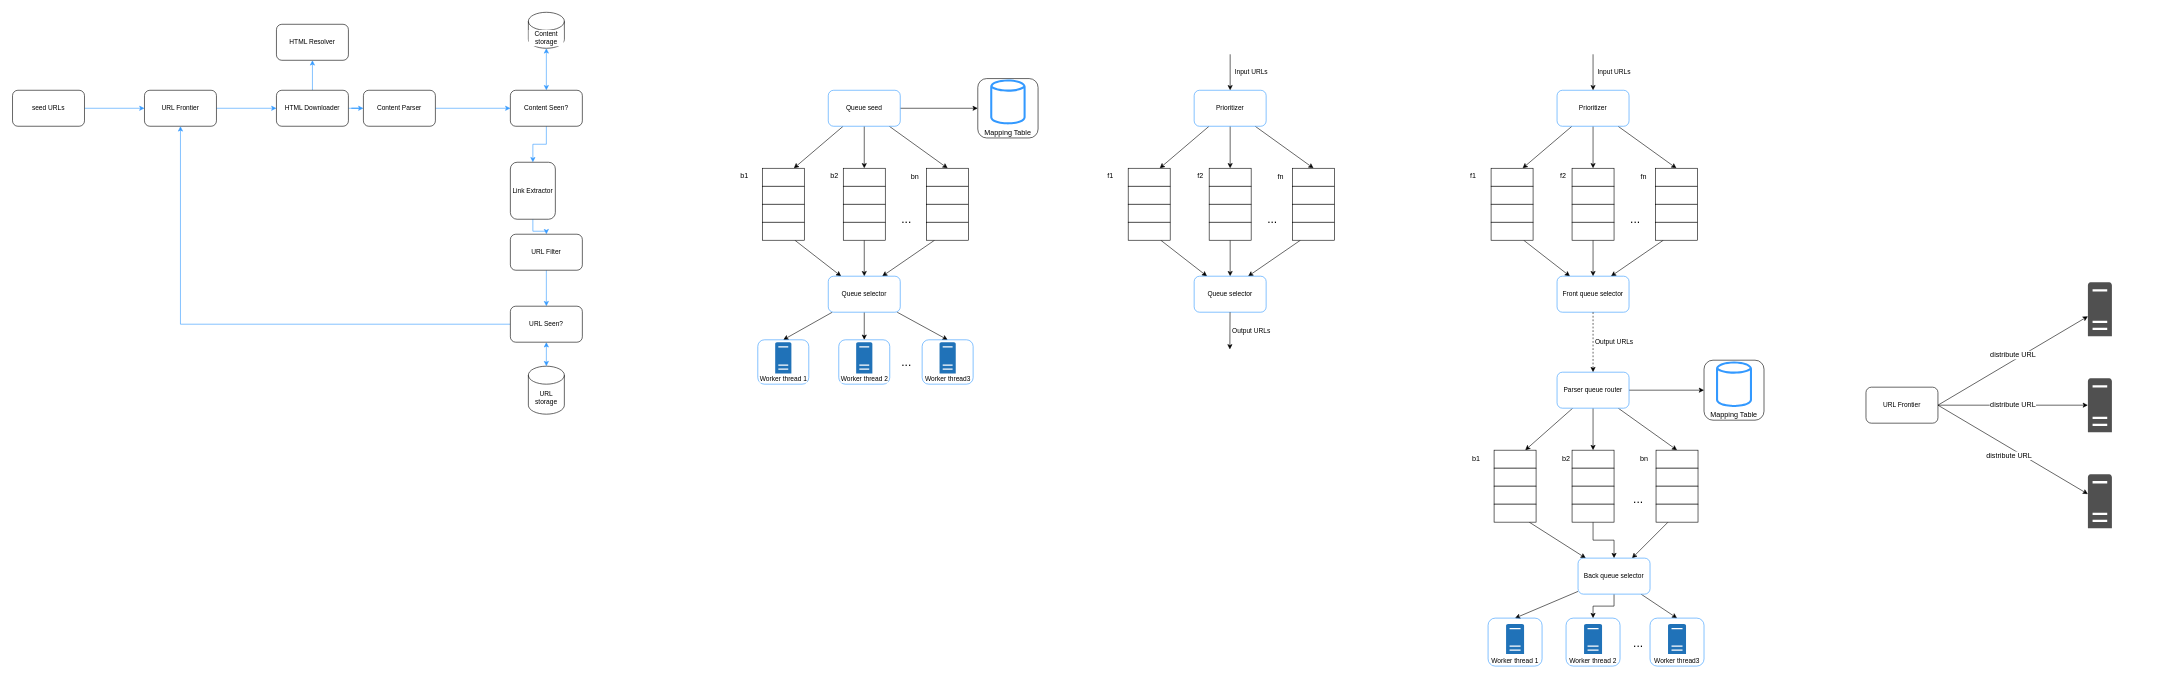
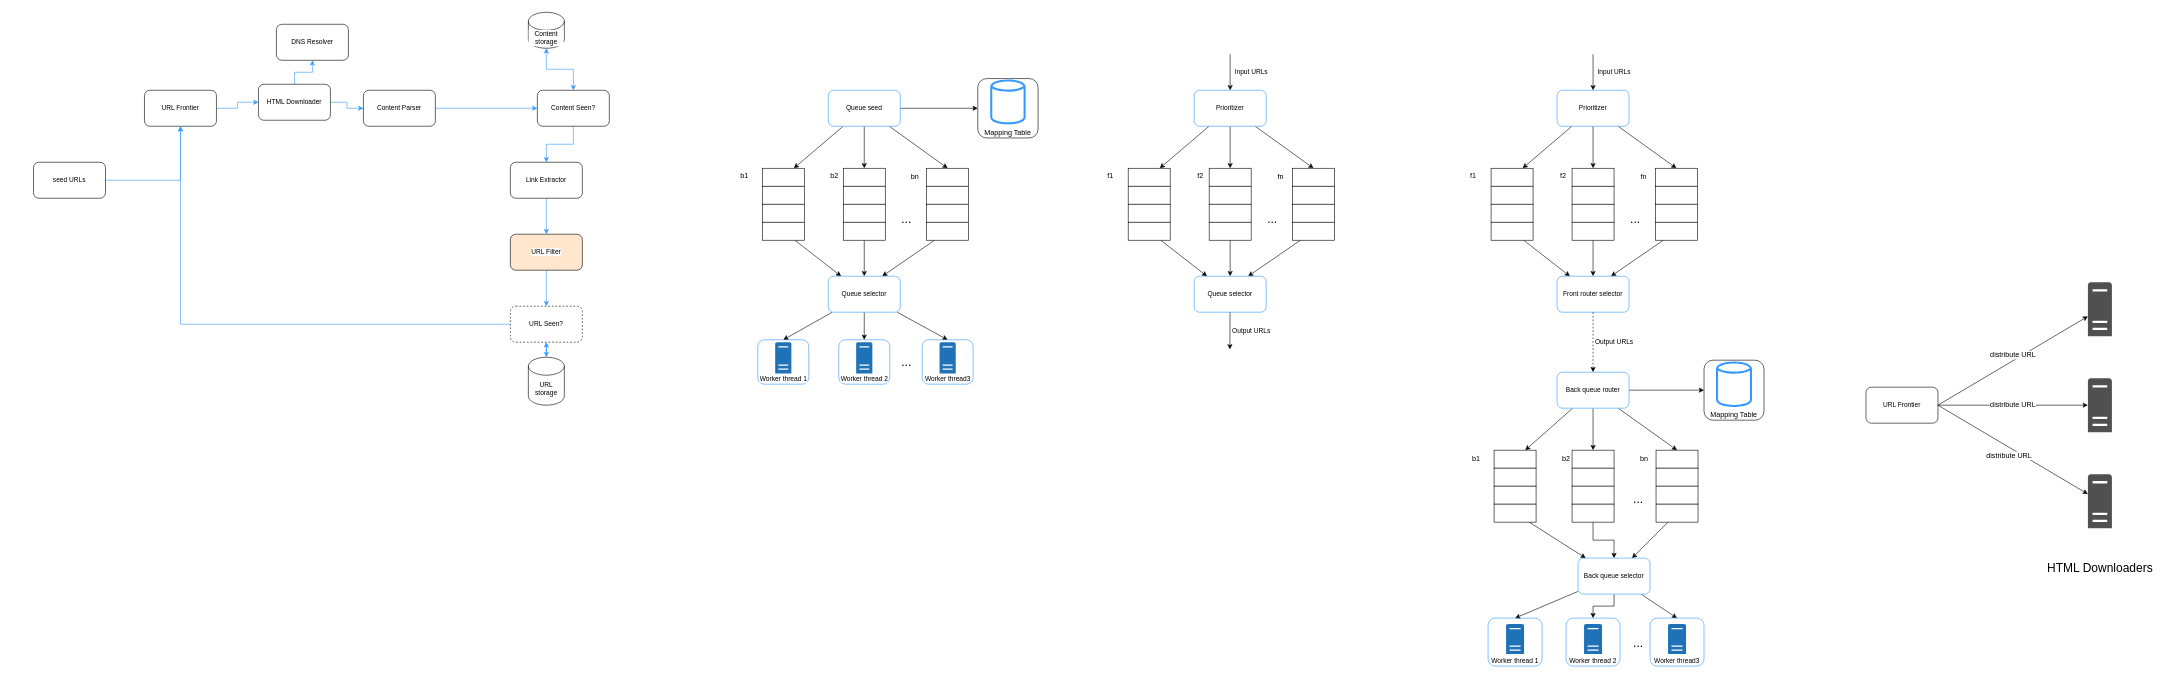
node "HTML Resolver": label "HTML Resolver" -> "DNS Resolver"
node "seed URLs": moved (48, 108) -> (69, 180)
node "HTML Downloader": moved (312, 108) -> (294, 102)
node "Content Seen?": moved (546, 108) -> (573, 108)
node "Link Extractor": size 45x57 -> 72x36
node "URL Filter": fillcolor #ffffff -> #ffe6cc
node "Front queue selector": label "Front queue selector" -> "Front router selector"
node "URL Seen?": style solid -> dashed
node "URL storage": moved (546, 390) -> (546, 381)
node "Parser queue router": label "Parser queue router" -> "Back queue router"
node "HTML Downloaders": added
